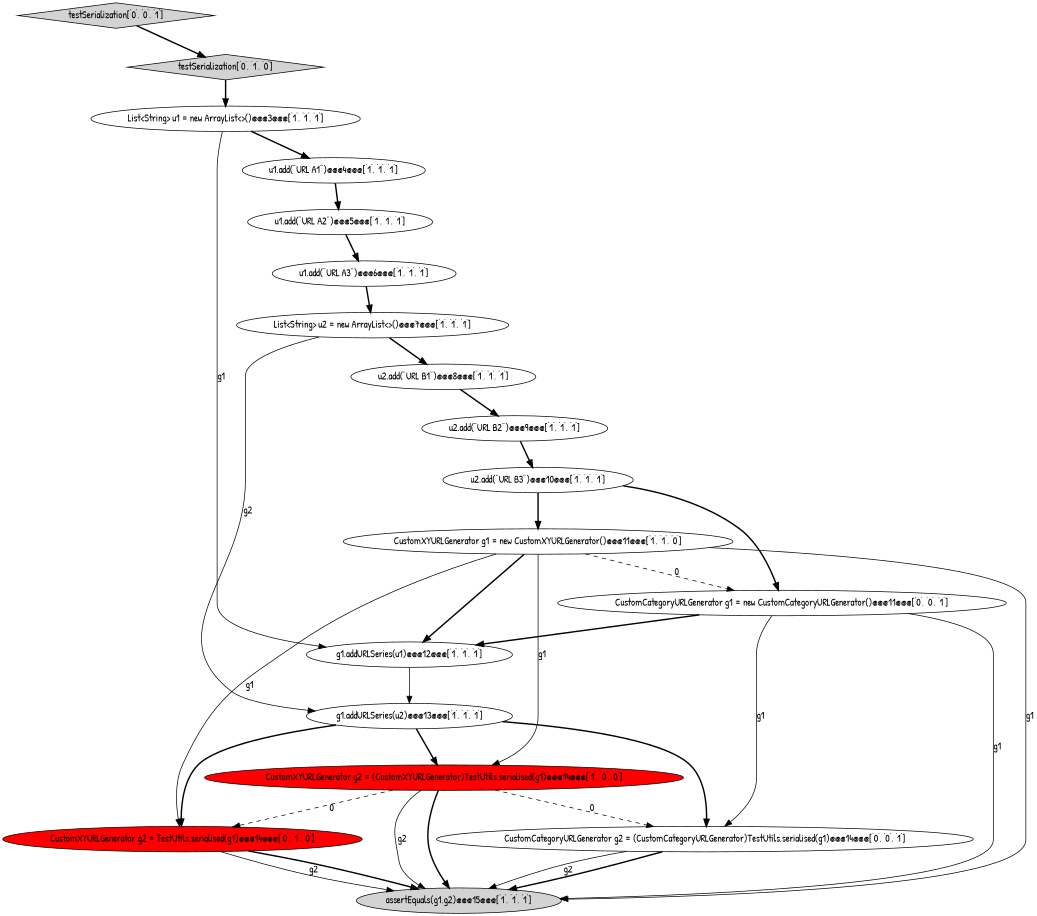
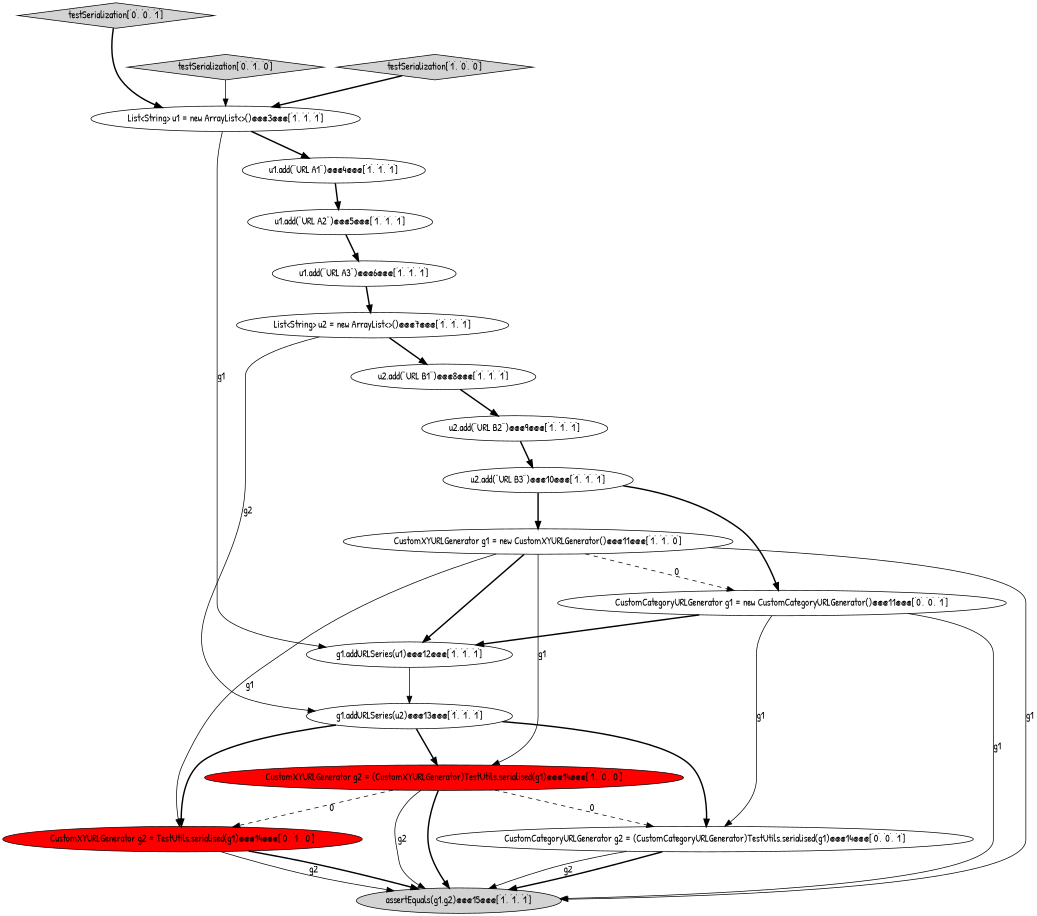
edge "testSerialization['0', '0', '1']" -> "testSerialization['0', '1', '0']": now "testSerialization['0', '0', '1']" -> "List<String> u1 = new ArrayList<>()@@@3@@@['1', '1', '1']"
node "testSerialization['1', '0', '0']": added
edge "testSerialization['0', '1', '0']" -> "List<String> u1 = new ArrayList<>()@@@3@@@['1', '1', '1']": style bold -> solid
